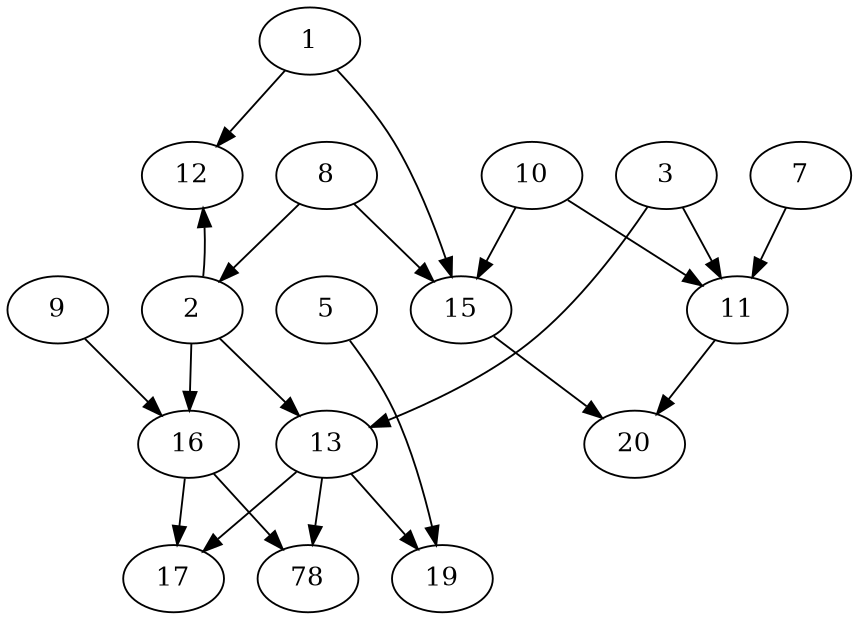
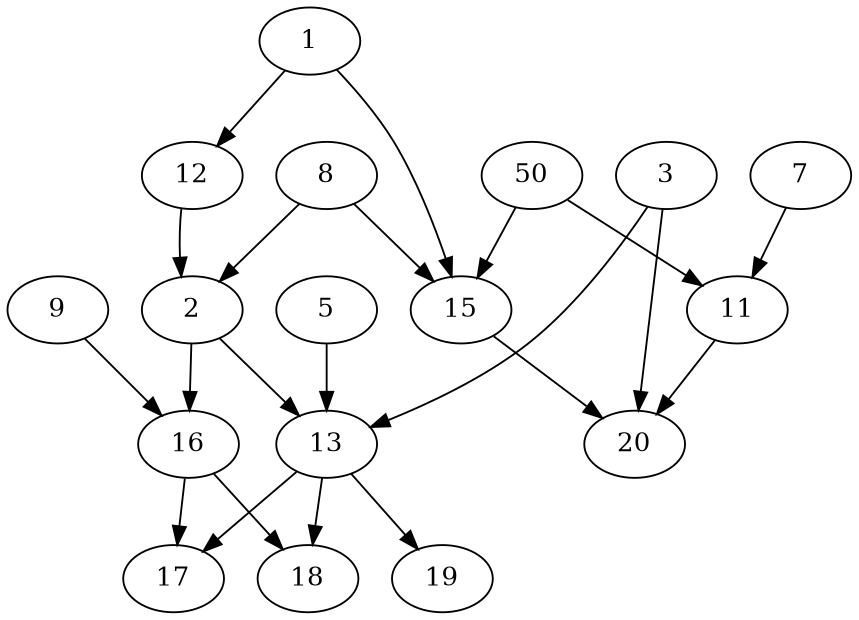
node "10": label "10" -> "50"
edge "3" -> "11": now "3" -> "20"
edge "2" -> "12": reversed
edge "5" -> "19": now "5" -> "13"
node "78": label "78" -> "18"
